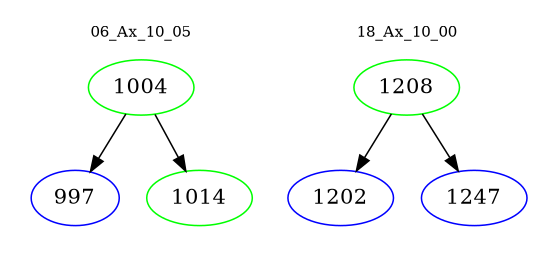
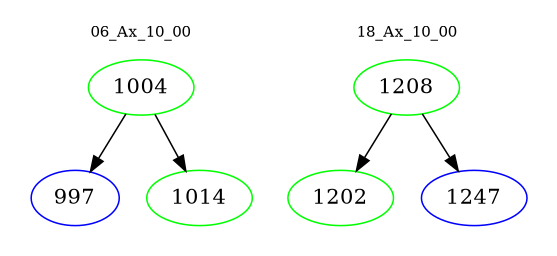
cluster "06_Ax_10_05": label "06_Ax_10_05" -> "06_Ax_10_00"
node "1202": color blue -> green
